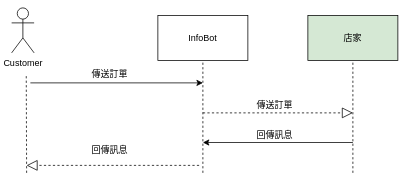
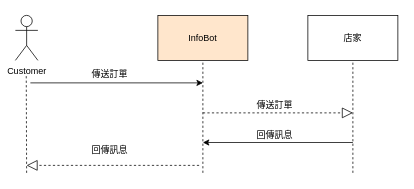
node "Customer": moved (23, 30) -> (27, 38)
node "InfoBot": fillcolor #ffffff -> #ffe6cc
node "店家": fillcolor #d5e8d4 -> #ffffff
